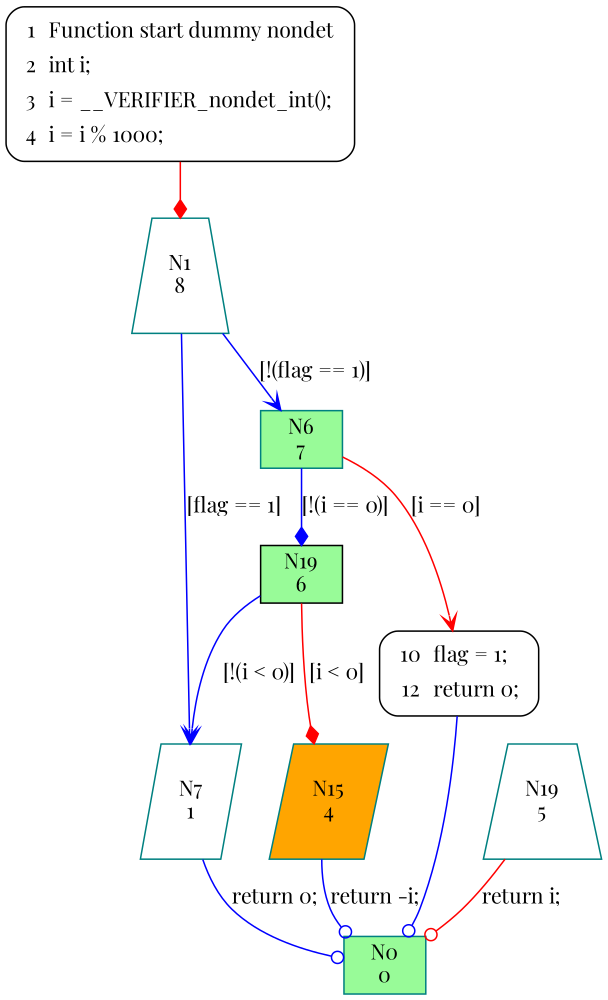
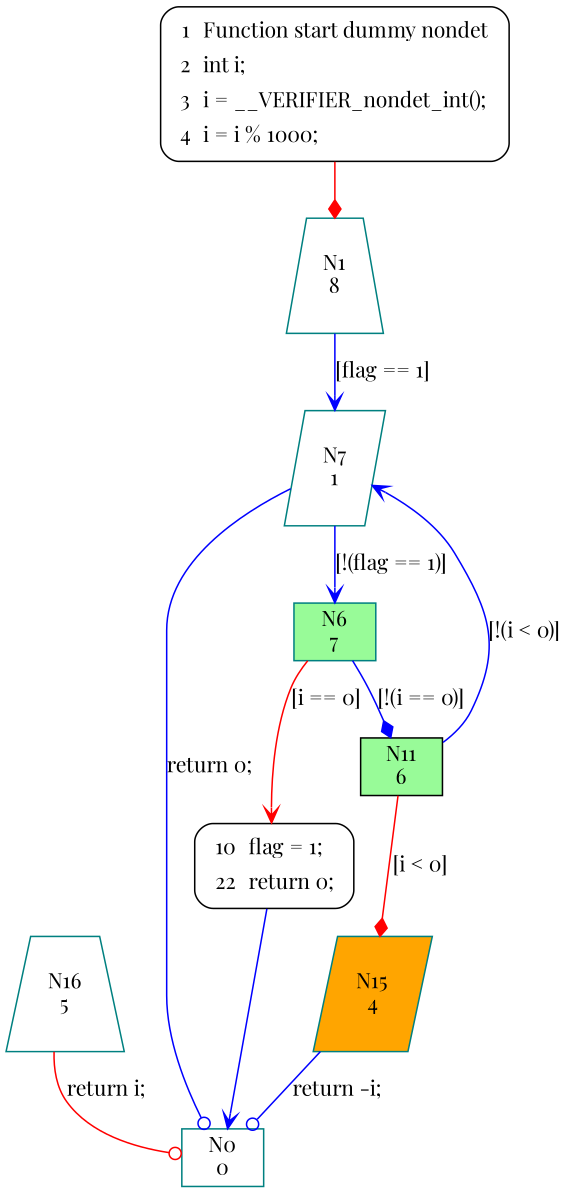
edge "N1 8" -> "N6 7": now "N7 1" -> "N6 7"
node "N19 6": label "N19 6" -> "N11 6"
node "10": text "12" -> "22"
node "N19 5": label "N19 5" -> "N16 5"
edge "10" -> "N0 0": arrowhead odot -> vee
node "N0 0": fillcolor palegreen -> white
